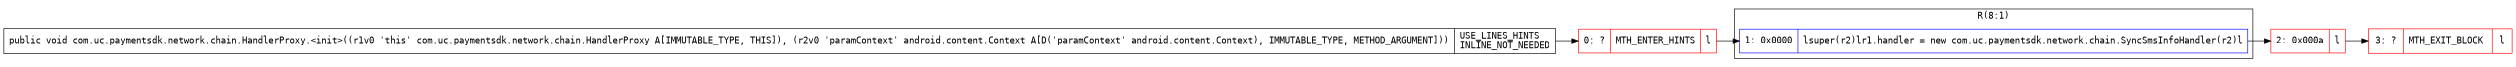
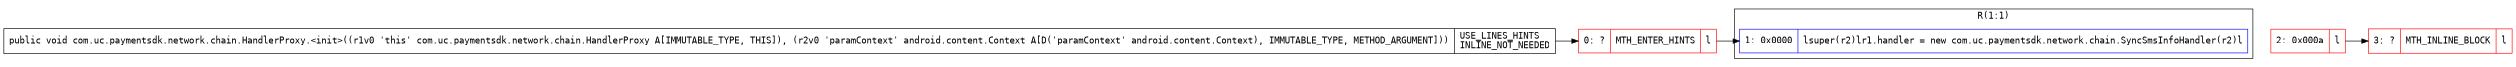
cluster "R(8:1)": label "R(8:1)" -> "R(1:1)"
edge "1: 0x0000" -> "2: 0x000a": removed
node "3: ?": text "MTH_EXIT_BLOCK" -> "MTH_INLINE_BLOCK"
